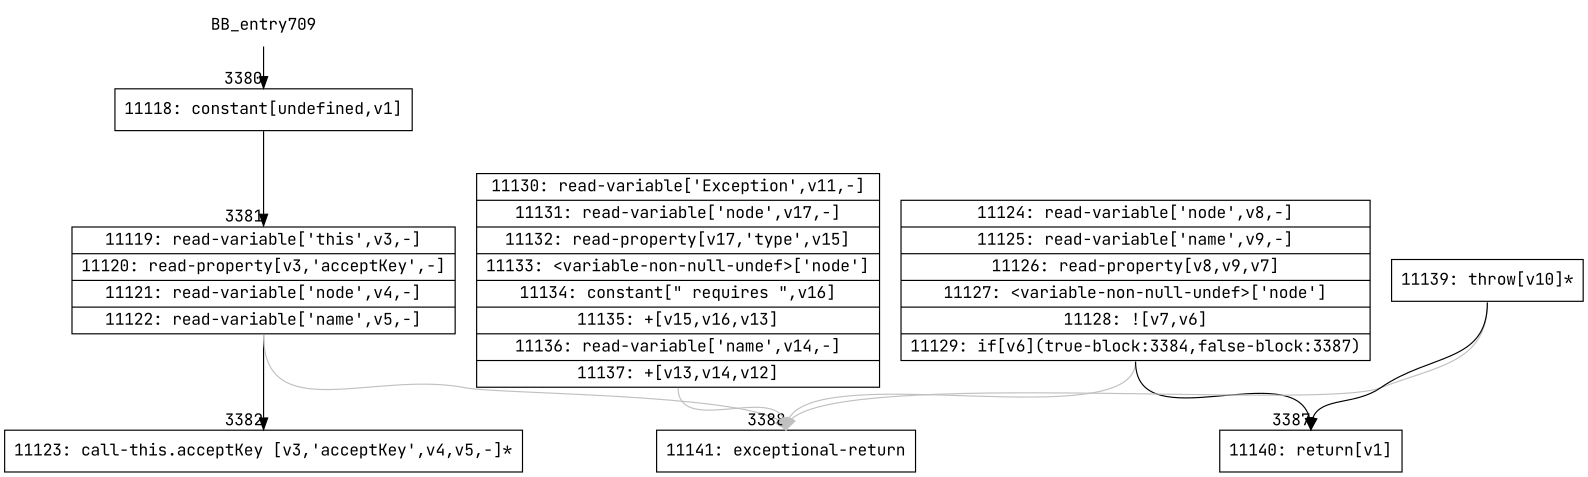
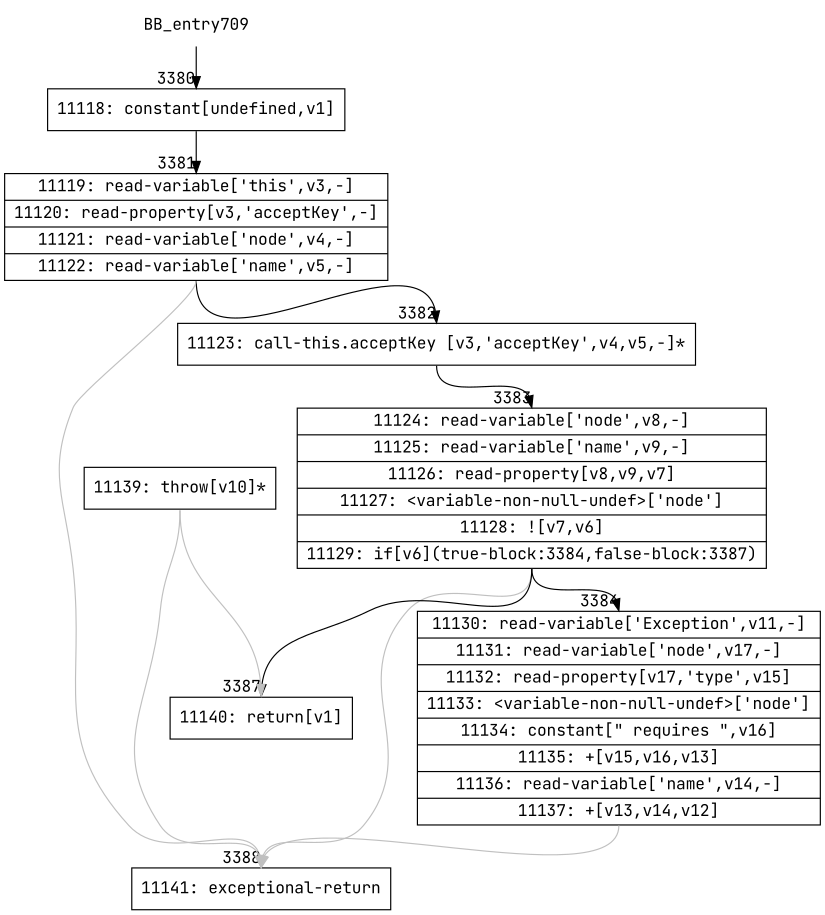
edge "11139: throw[v10]*" -> "11140: return[v1]": color black -> gray
edge "11123: call-this.acceptKey [v3,'acceptKey',v4,v5,-]*" -> "11124: read-variable['node',v8,-]": added
edge "11124: read-variable['node',v8,-]" -> "11130: read-variable['Exception',v11,-]": added
